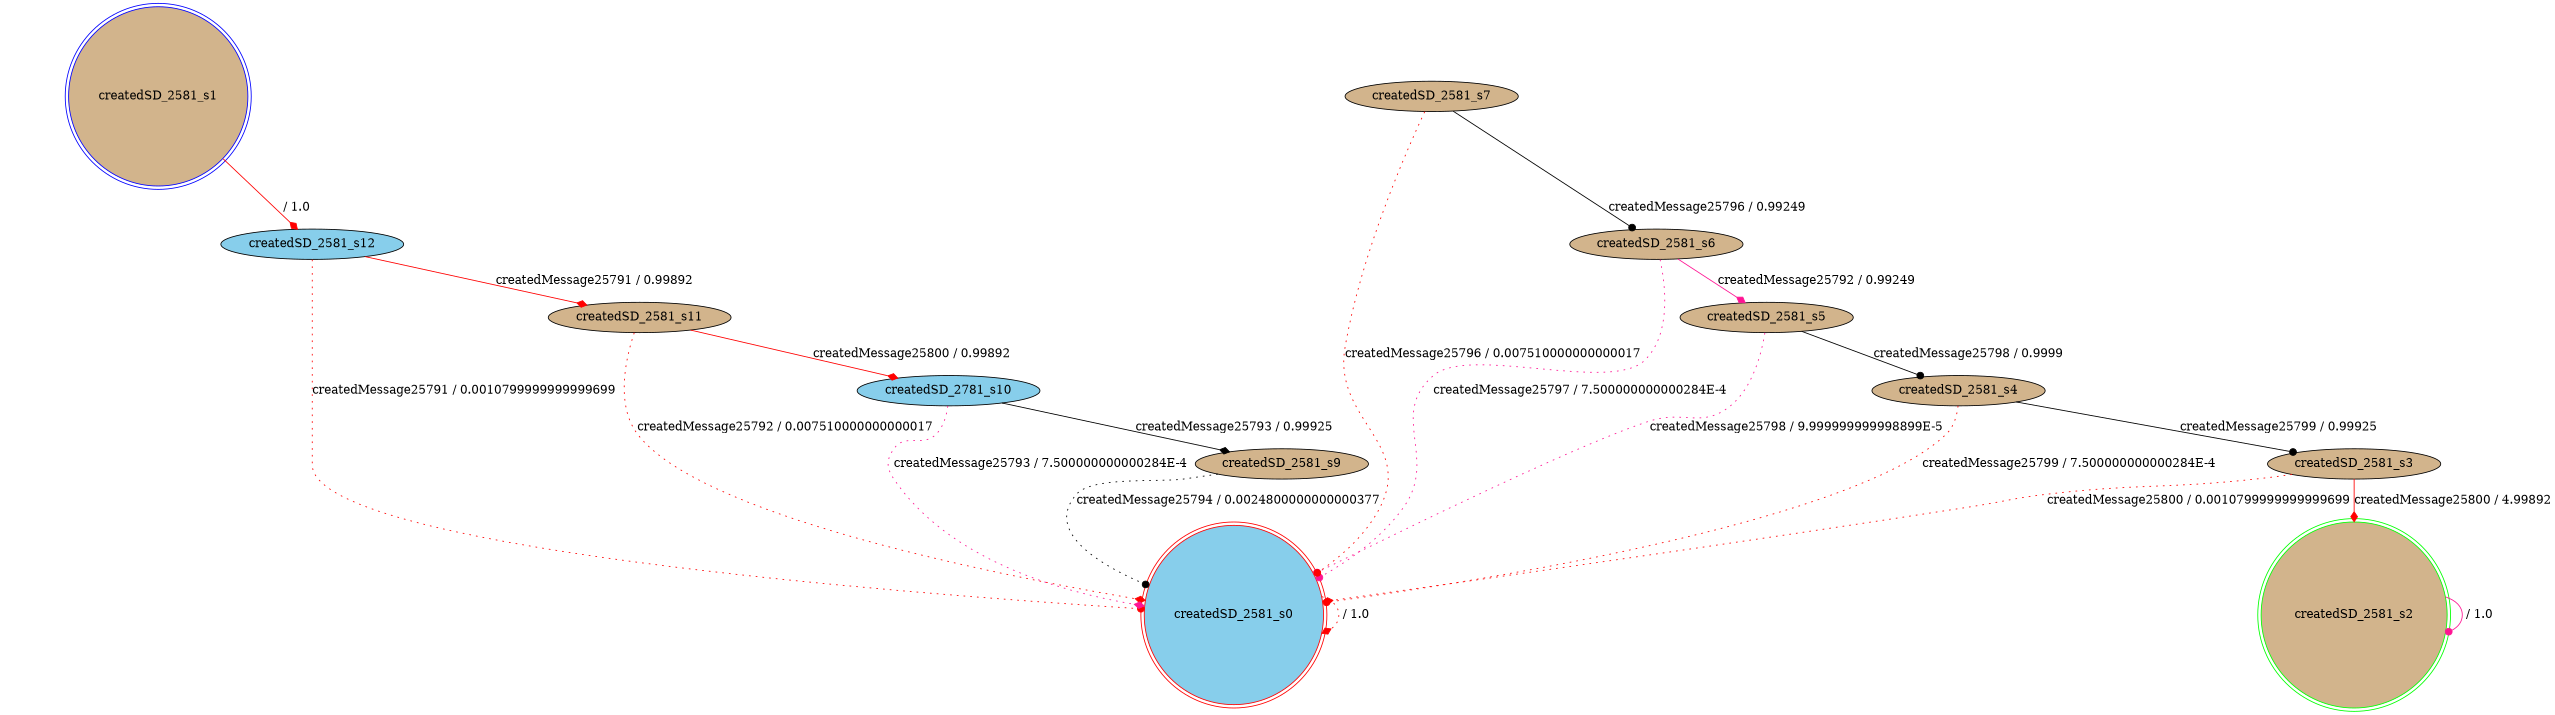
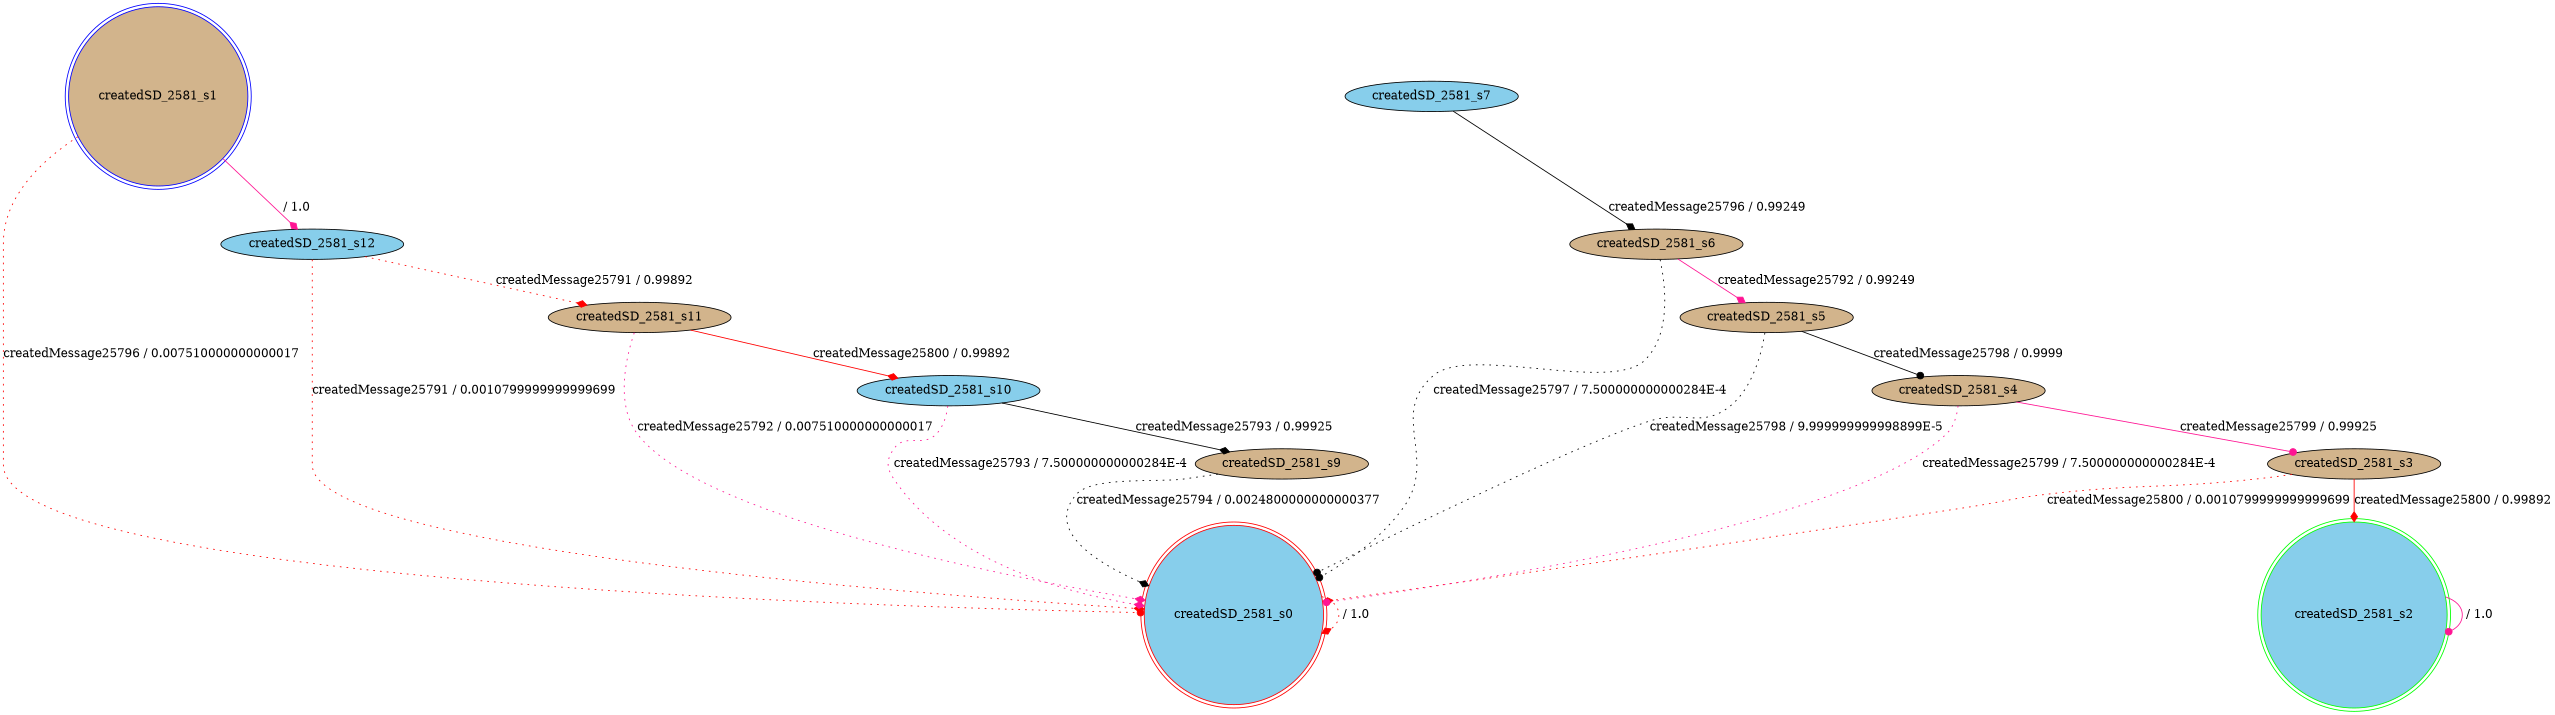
node "createdSD_2581_s7": fillcolor tan -> skyblue
edge "createdSD_2581_s7" -> "createdSD_2581_s6": arrowhead dot -> diamond
edge "createdSD_2581_s1" -> "createdSD_2581_s12": color red -> deeppink
edge "createdSD_2581_s12" -> "createdSD_2581_s11": style solid -> dotted
edge "createdSD_2581_s7" -> "createdSD_2581_s0": now "createdSD_2581_s1" -> "createdSD_2581_s0"
edge "createdSD_2581_s6" -> "createdSD_2581_s0": color deeppink -> black
node "createdSD_2781_s10": label "createdSD_2781_s10" -> "createdSD_2581_s10"
edge "createdSD_2581_s4" -> "createdSD_2581_s3": color black -> deeppink
edge "createdSD_2581_s5" -> "createdSD_2581_s0": color deeppink -> black
edge "createdSD_2581_s9" -> "createdSD_2581_s0": arrowhead dot -> diamond
edge "createdSD_2581_s3" -> "createdSD_2581_s2": label "createdMessage25800 / 4.99892" -> "createdMessage25800 / 0.99892"
edge "createdSD_2581_s11" -> "createdSD_2581_s0": color red -> deeppink
edge "createdSD_2581_s4" -> "createdSD_2581_s0": color red -> deeppink
edge "createdSD_2581_s12" -> "createdSD_2581_s0": arrowhead dot -> diamond
node "createdSD_2581_s2": fillcolor tan -> skyblue
